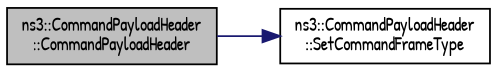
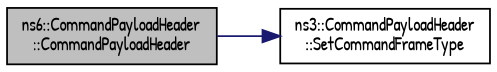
node "ns3::CommandPayloadHeader ::CommandPayloadHeader": label "ns3::CommandPayloadHeader ::CommandPayloadHeader" -> "ns6::CommandPayloadHeader ::CommandPayloadHeader"
